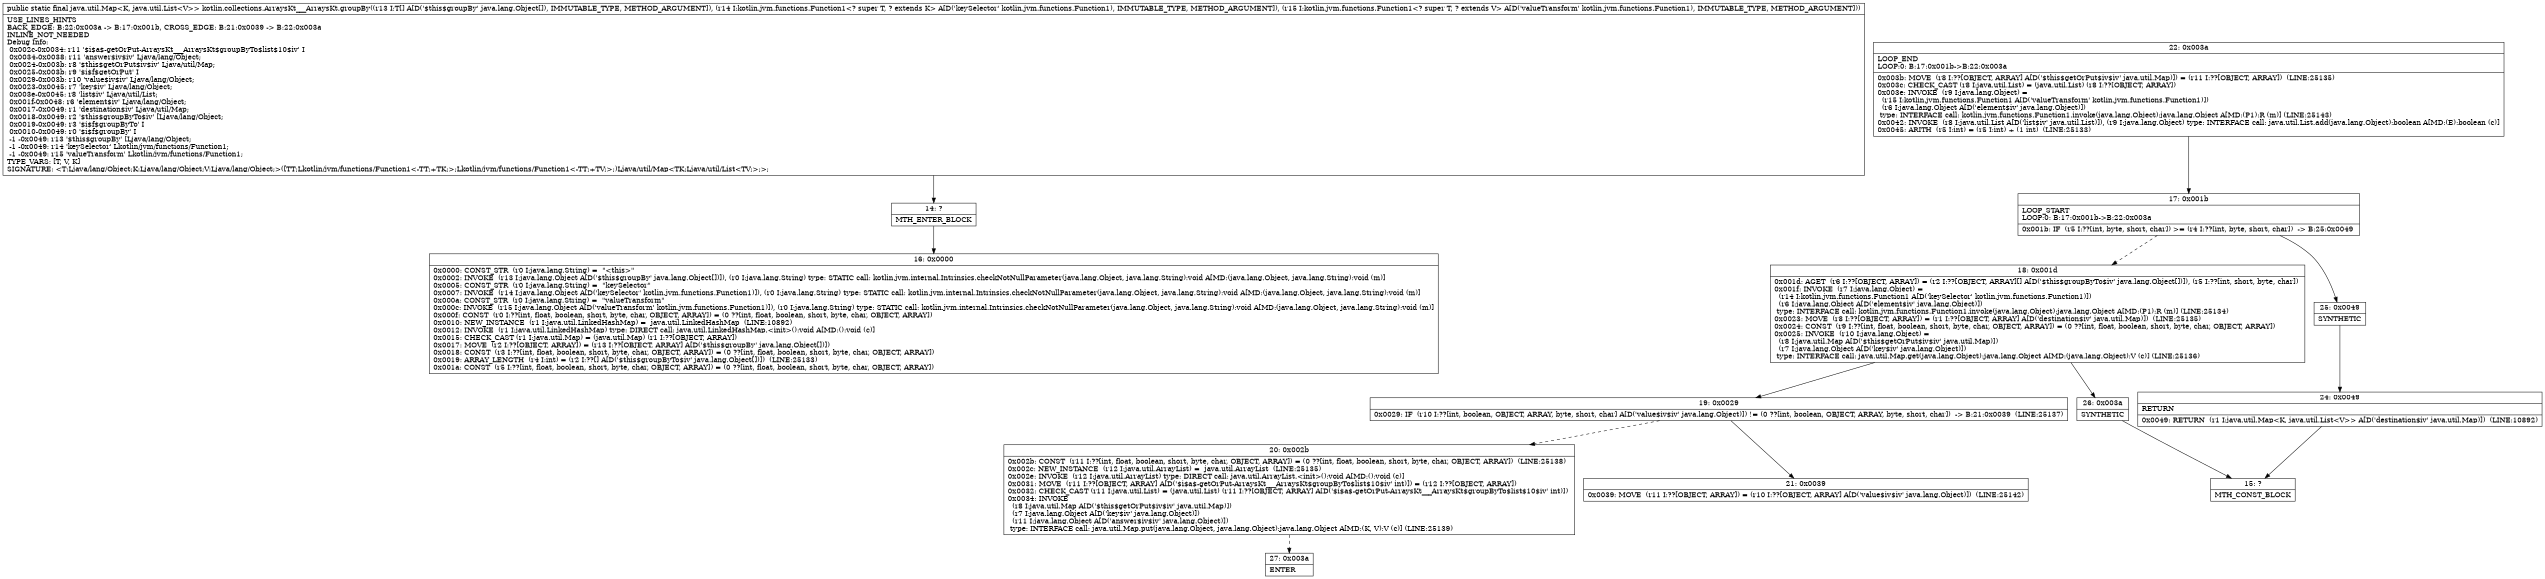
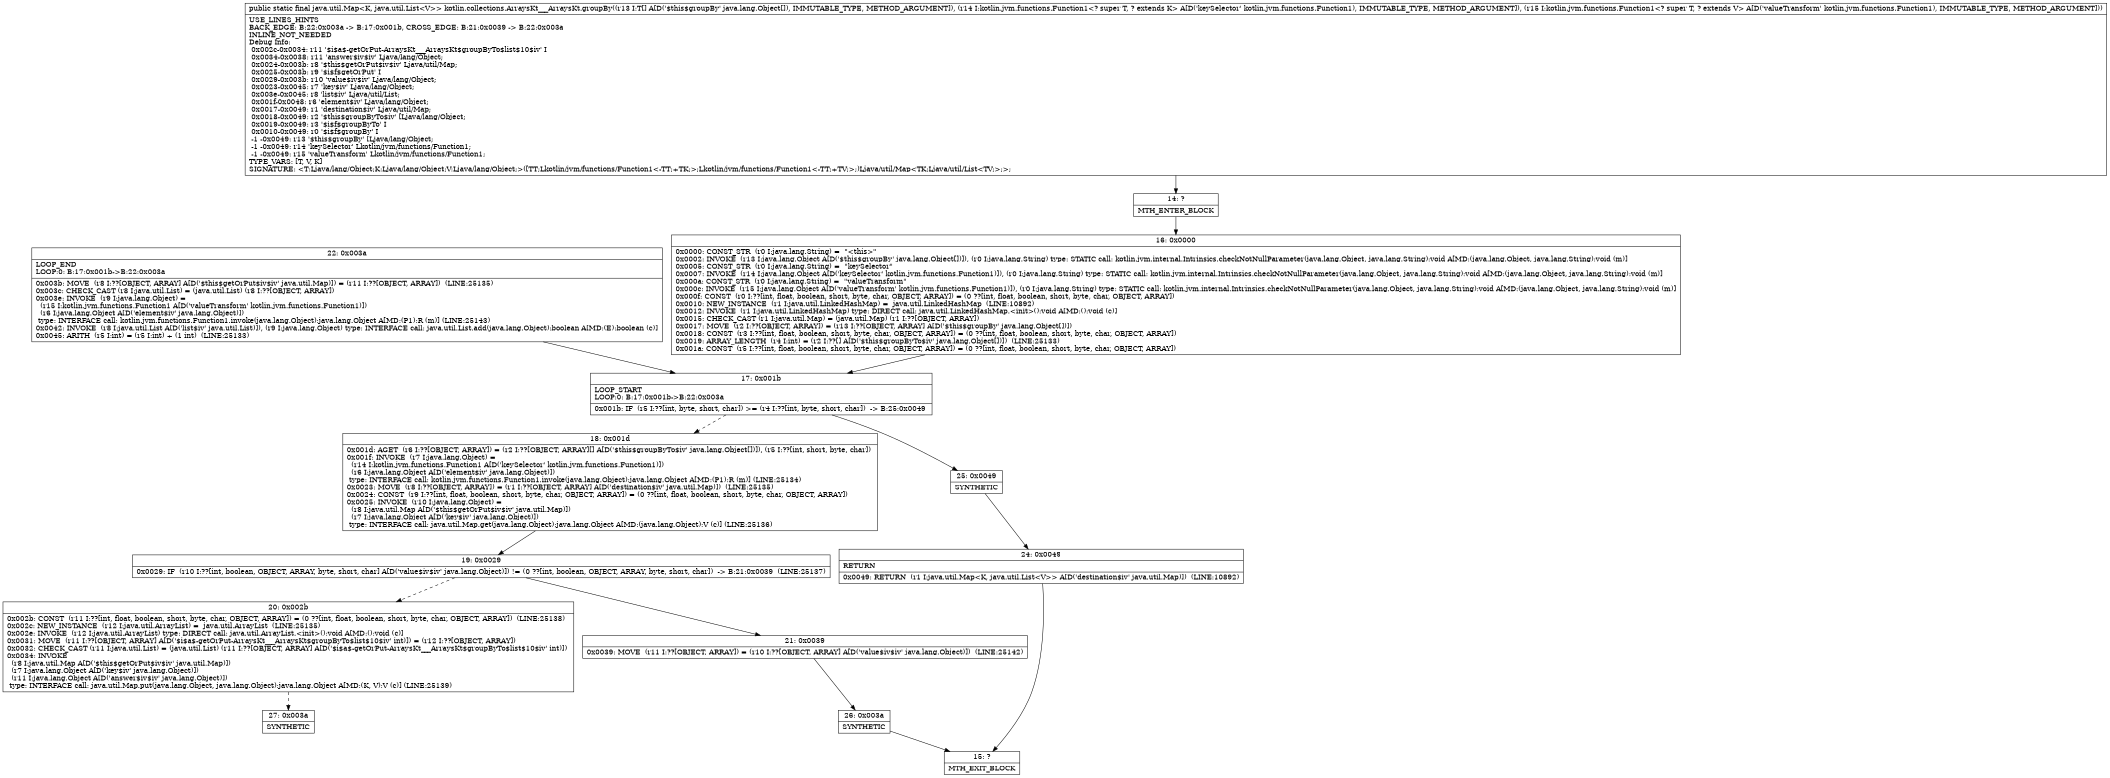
edge "16: 0x0000" -> "17: 0x001b": added
edge "18: 0x001d" -> "26: 0x003a": now "21: 0x0039" -> "26: 0x003a"
node "15: ?": text "MTH_CONST_BLOCK" -> "MTH_EXIT_BLOCK"
node "27: 0x003a": text "ENTER" -> "SYNTHETIC"
